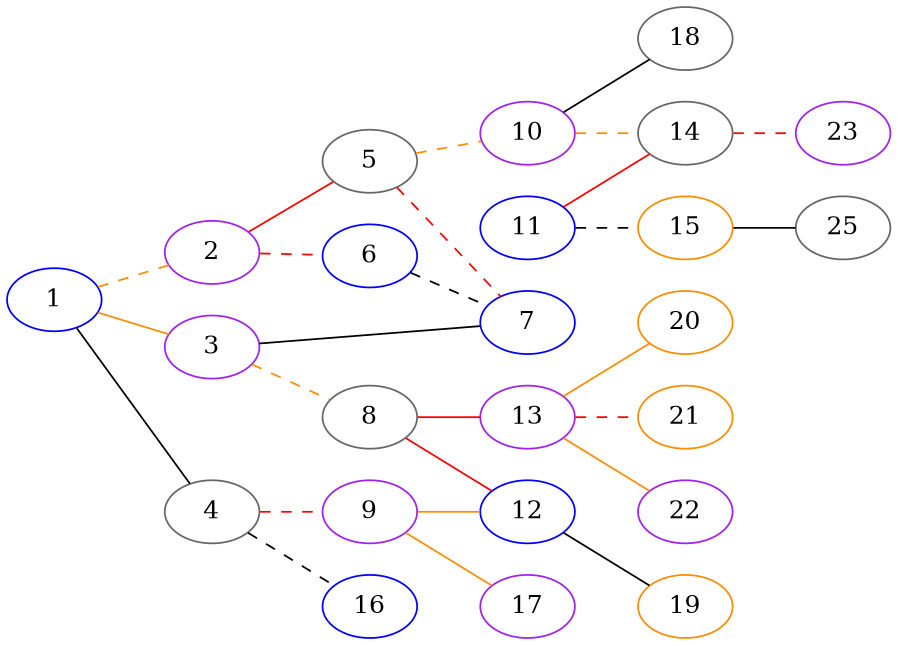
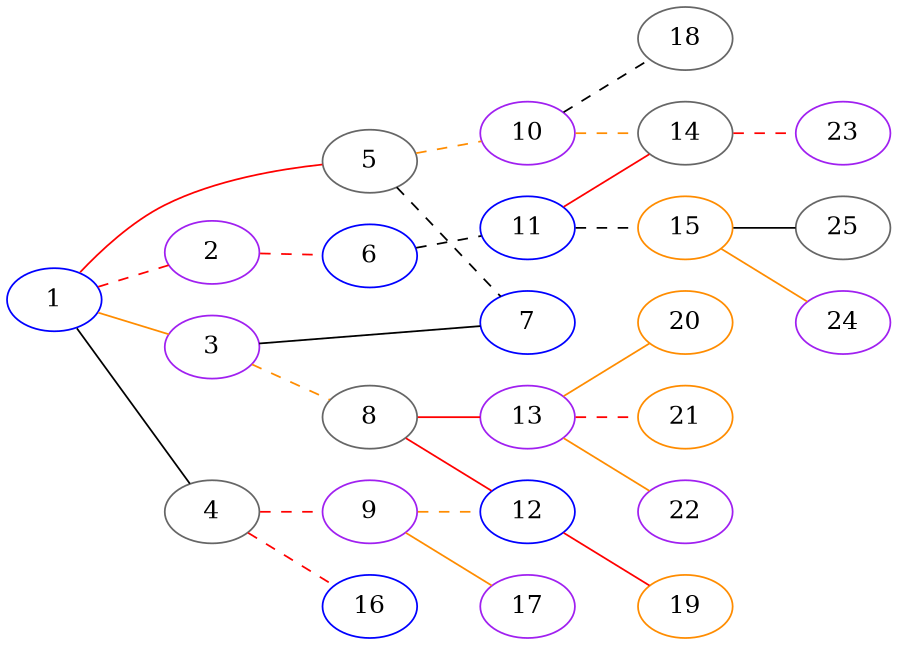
edge "18" -- "10": style solid -> dashed
edge "5" -- "2": now "5" -- "1"
edge "5" -- "7": color red -> black
edge "2" -- "1": color darkorange -> red
edge "6" -- "7": now "6" -- "11"
node "24": added
edge "9" -- "12": style solid -> dashed
edge "4" -- "16": color black -> red
edge "12" -- "19": color black -> red
